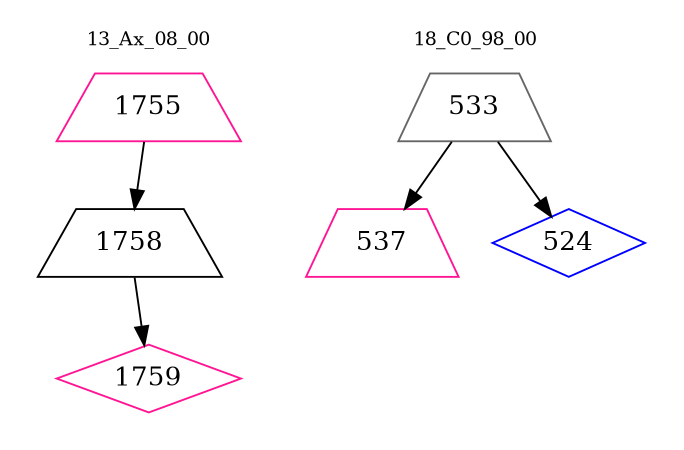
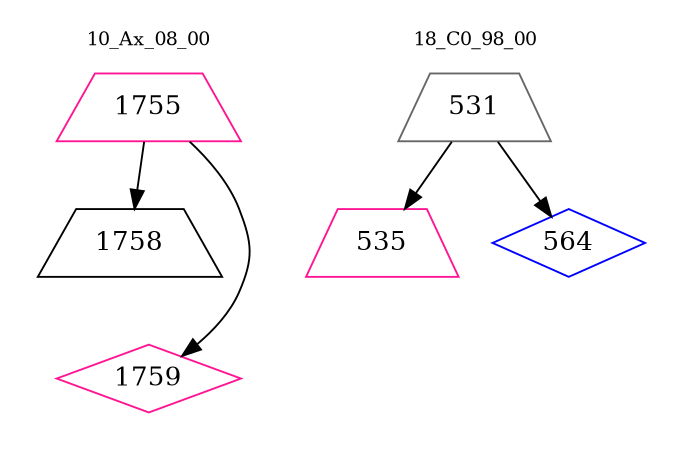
cluster "13_Ax_08_00": label "13_Ax_08_00" -> "10_Ax_08_00"
node "533": label "533" -> "531"
node "537": label "537" -> "535"
node "524": label "524" -> "564"
edge "1758" -> "1759": now "1755" -> "1759"
